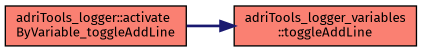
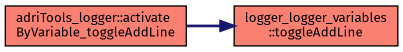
node "adriTools_logger_variables ::toggleAddLine": label "adriTools_logger_variables ::toggleAddLine" -> "logger_logger_variables ::toggleAddLine"
